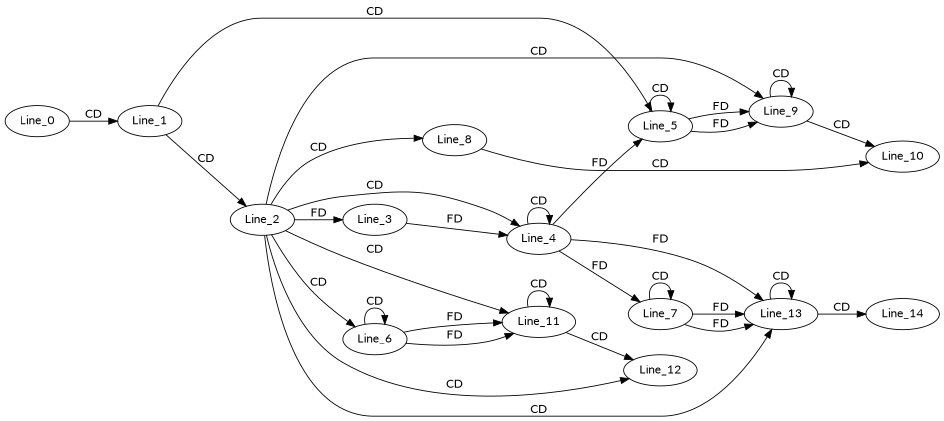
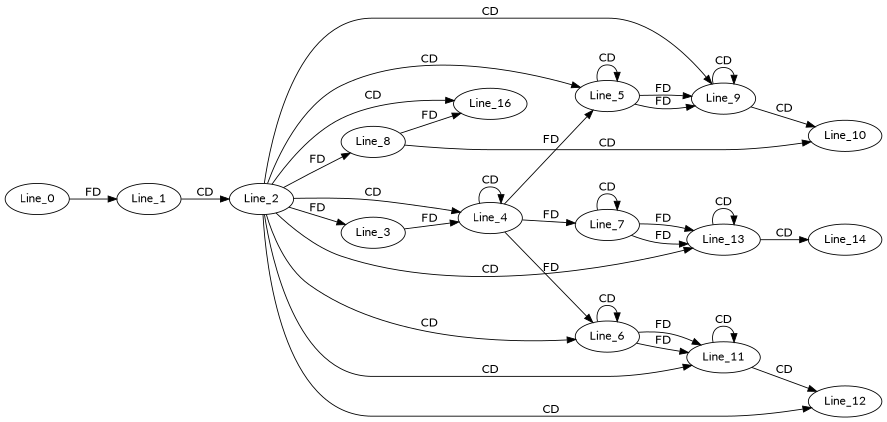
edge "Line_1" -> "Line_5": now "Line_2" -> "Line_5"
node "Line_16": added
edge "Line_0" -> "Line_1": label "CD" -> "FD"
edge "Line_2" -> "Line_8": label "CD" -> "FD"
edge "Line_4" -> "Line_13": now "Line_4" -> "Line_6"
